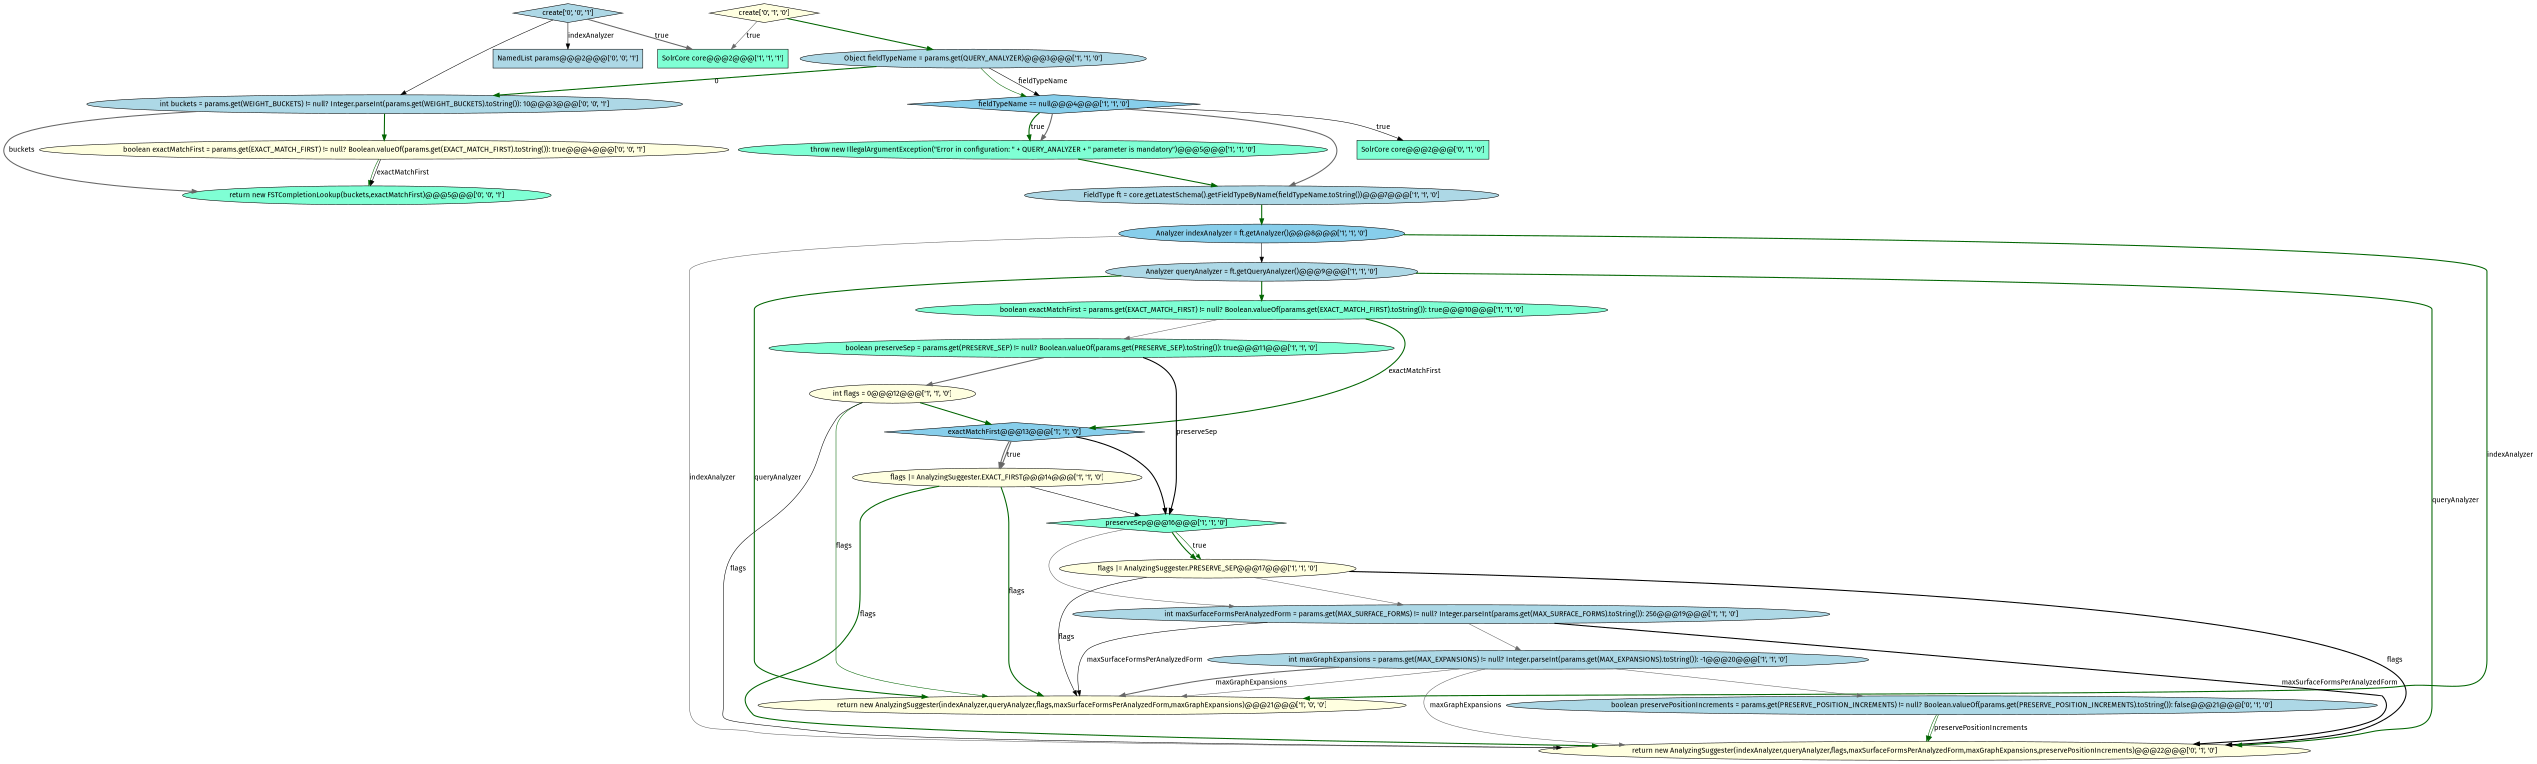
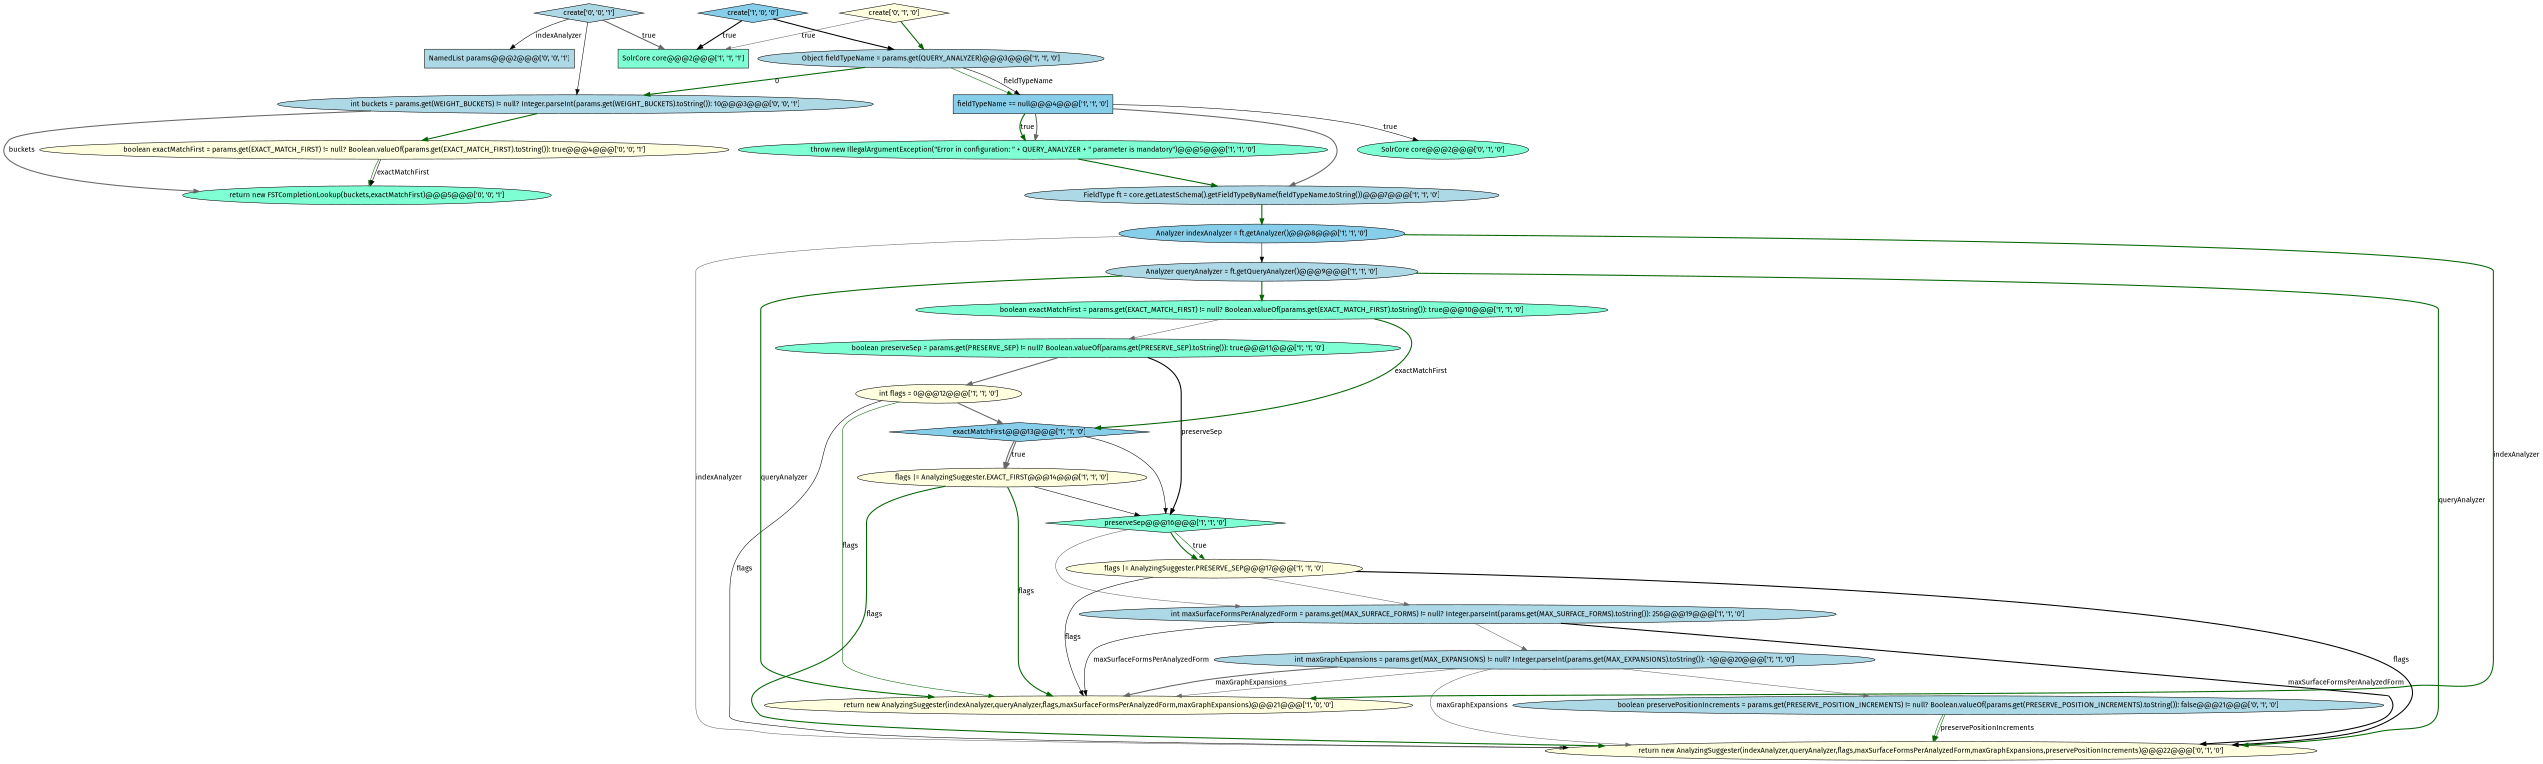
node "create['1', '0', '0']": added
node "fieldTypeName == null@@@4@@@['1', '1', '0']": shape diamond -> box
node "SolrCore core@@@2@@@['0', '1', '0']": shape box -> ellipse
edge "int flags = 0@@@12@@@['1', '1', '0']" -> "exactMatchFirst@@@13@@@['1', '1', '0']": color darkgreen -> gray40
edge "exactMatchFirst@@@13@@@['1', '1', '0']" -> "preserveSep@@@16@@@['1', '1', '0']": style bold -> solid
